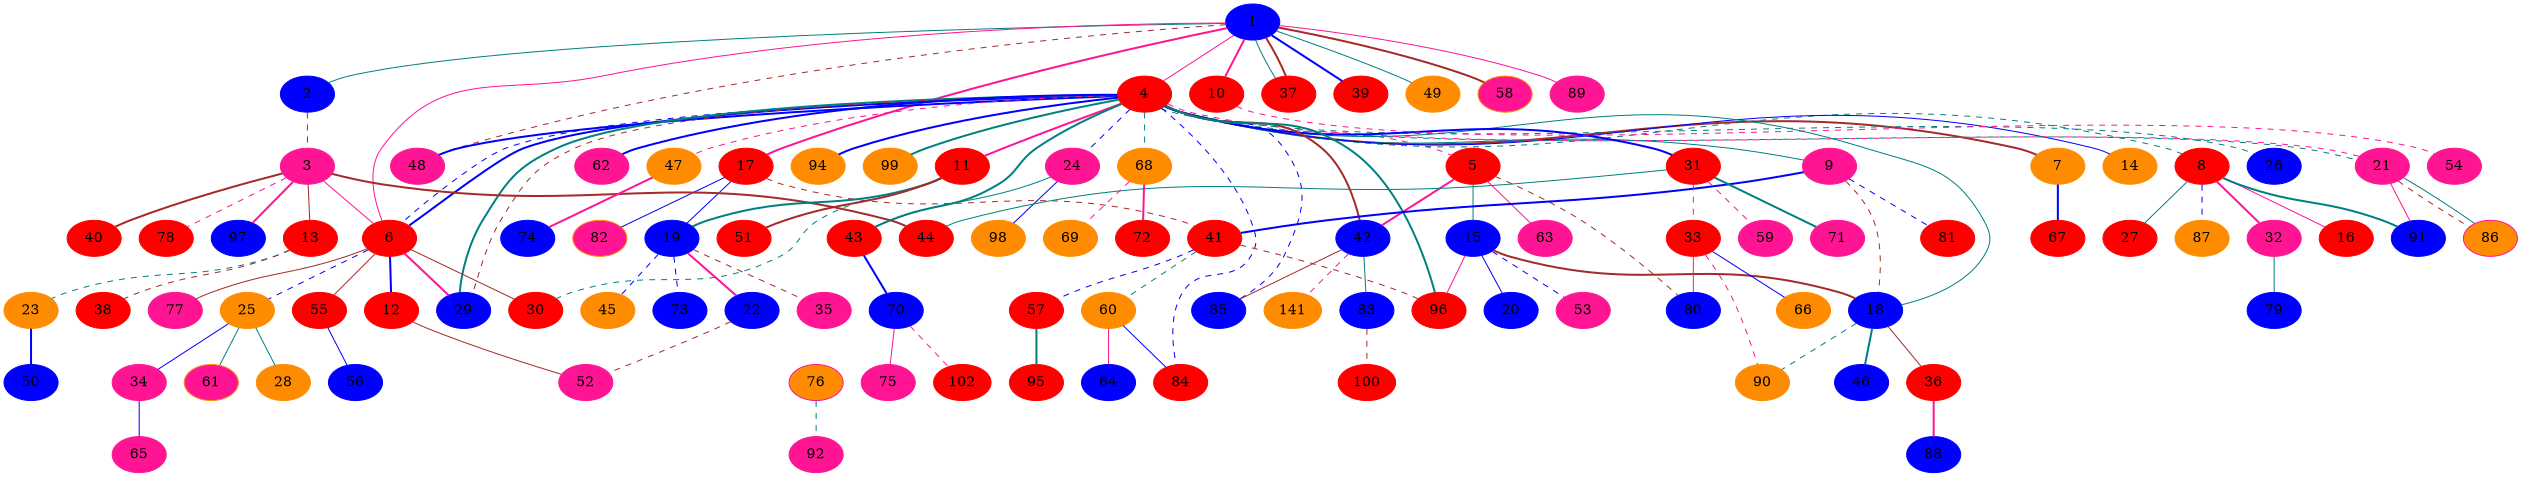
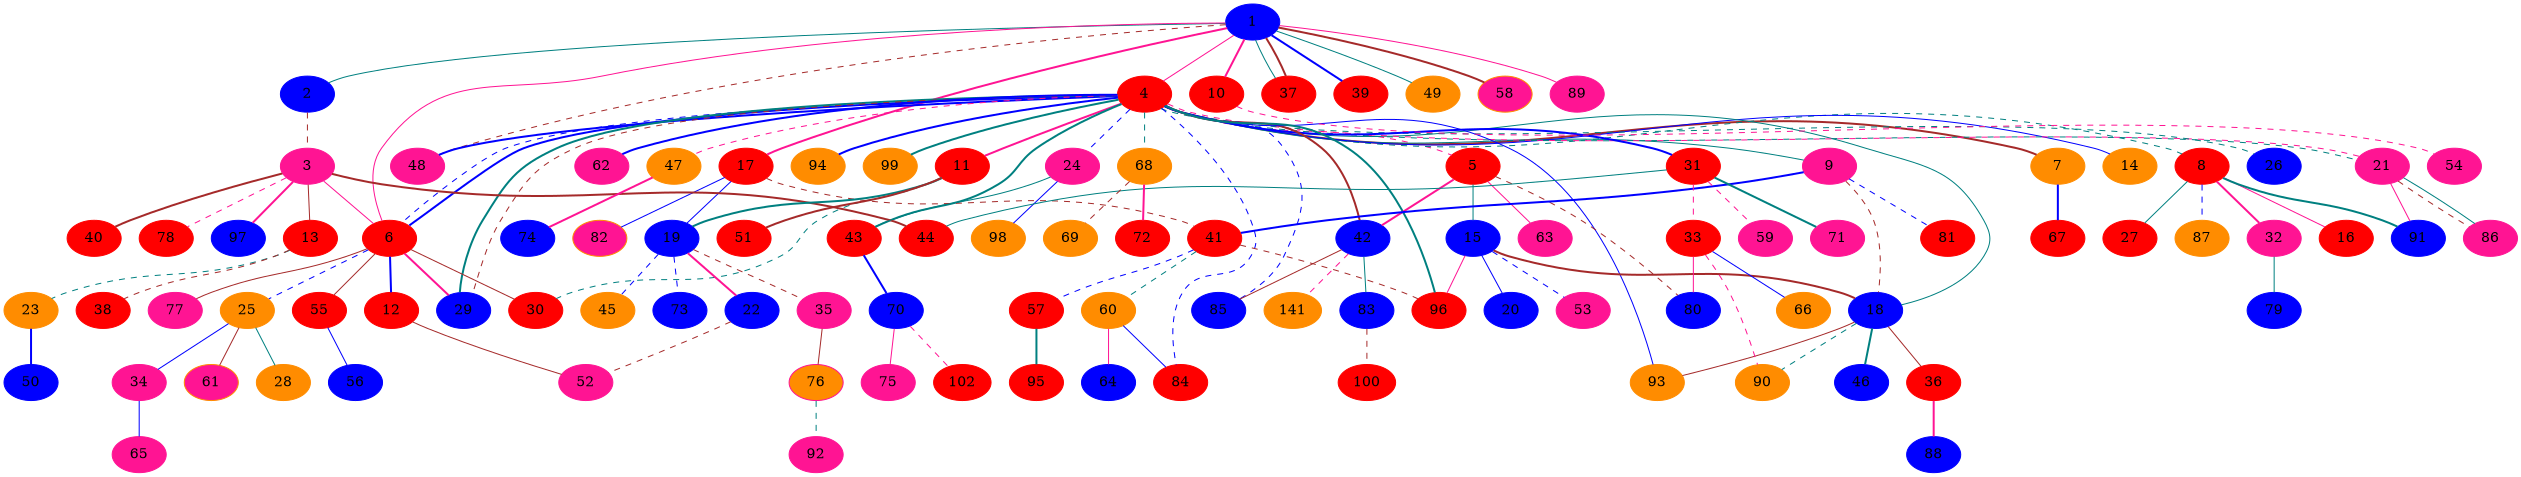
edge "68" -- "69": color deeppink -> brown
node "86": fillcolor darkorange -> deeppink
edge "25" -- "61": color teal -> brown
edge "35" -- "76": added
node "93": added
